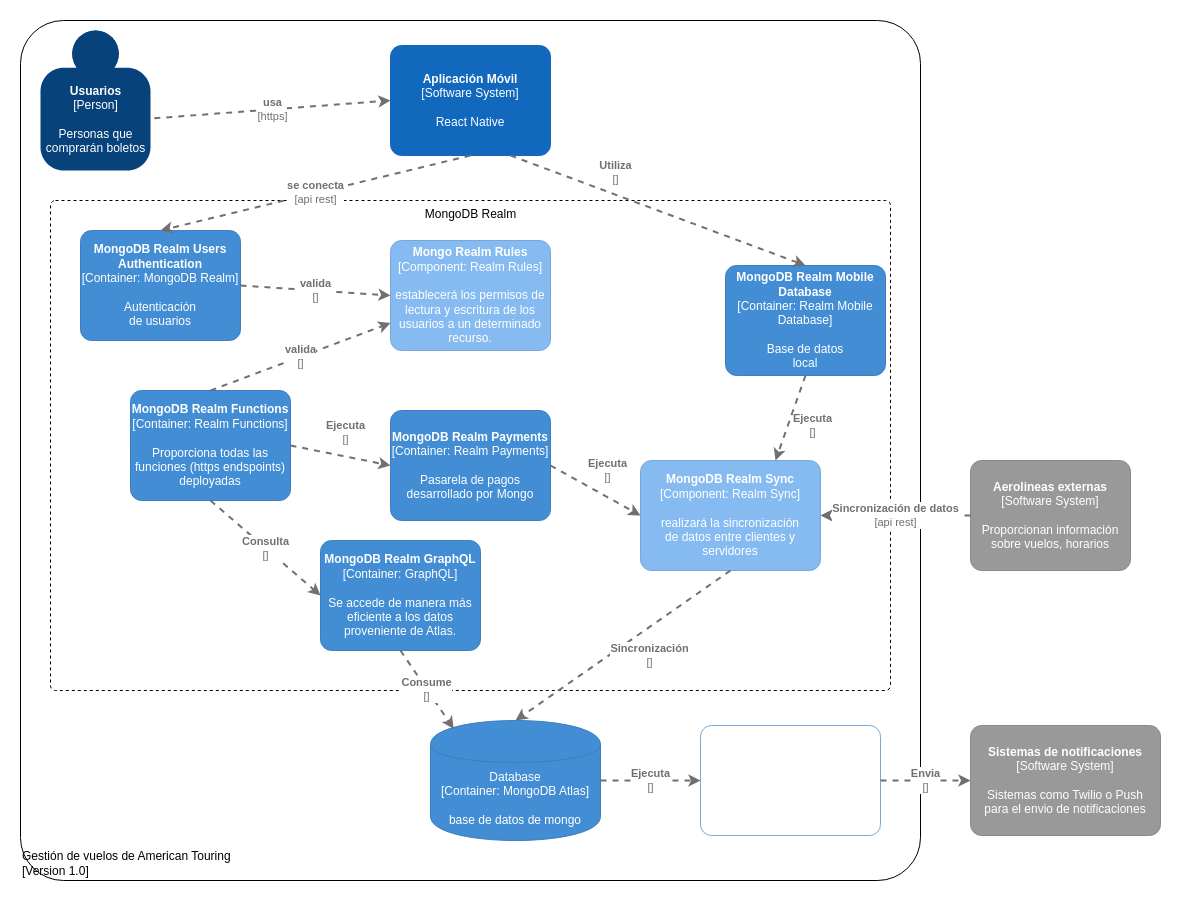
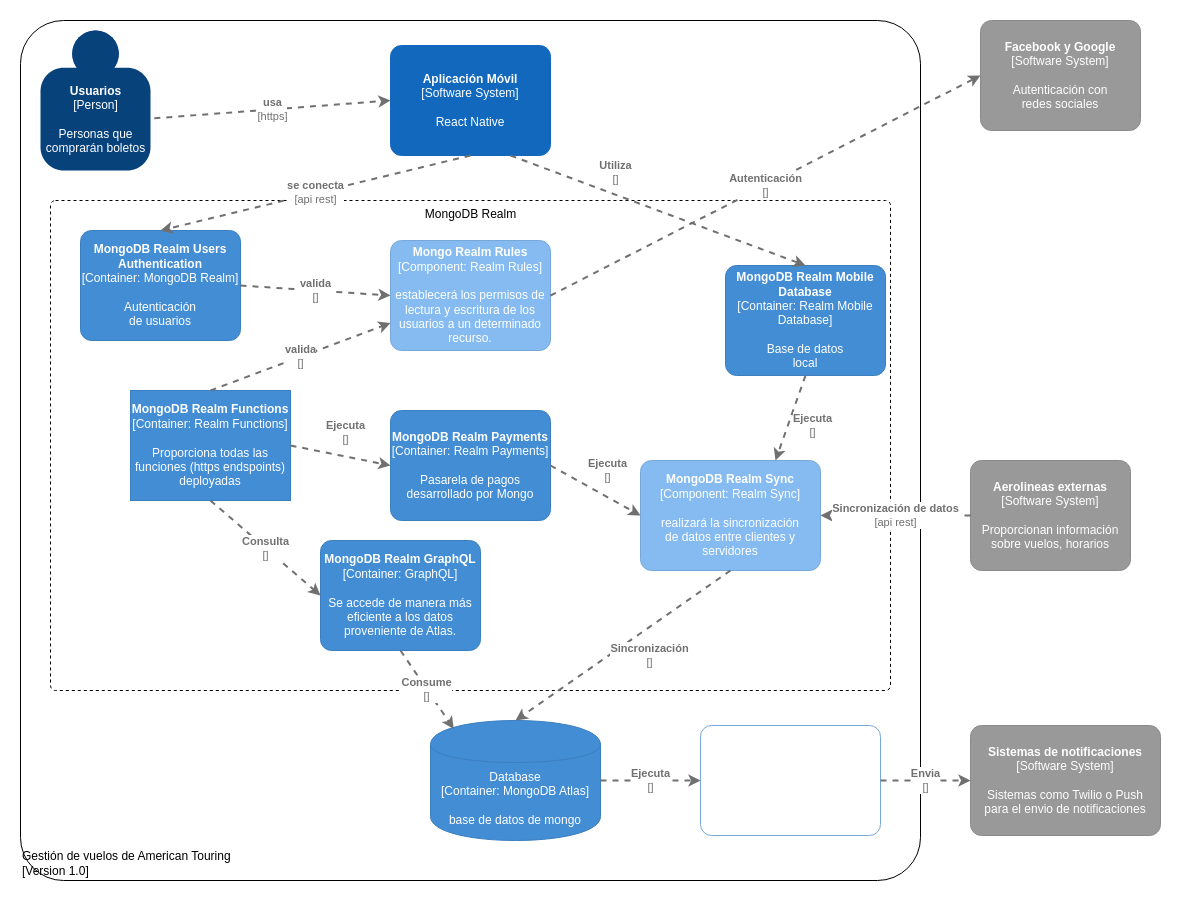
node "Facebook y Google [Software System] Autenticación con redes sociales": added
edge "Mongo Realm Rules [Component: Realm Rules] establecerá los permisos de lectura y escritura de los usuarios a un determinado recurso." -> "Facebook y Google [Software System] Autenticación con redes sociales": added, label "Autenticación []"
node "MongoDB Realm Functions [Container: Realm Functions] Proporciona todas las funciones (https endspoints) deployadas": shape rounded rectangle -> rectangle
